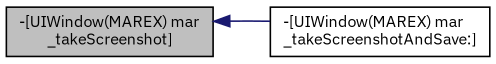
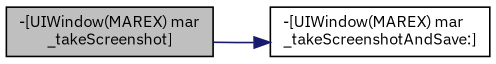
edge "-[UIWindow(MAREX) mar _takeScreenshotAndSave:]" -> "-[UIWindow(MAREX) mar _takeScreenshot]": reversed
